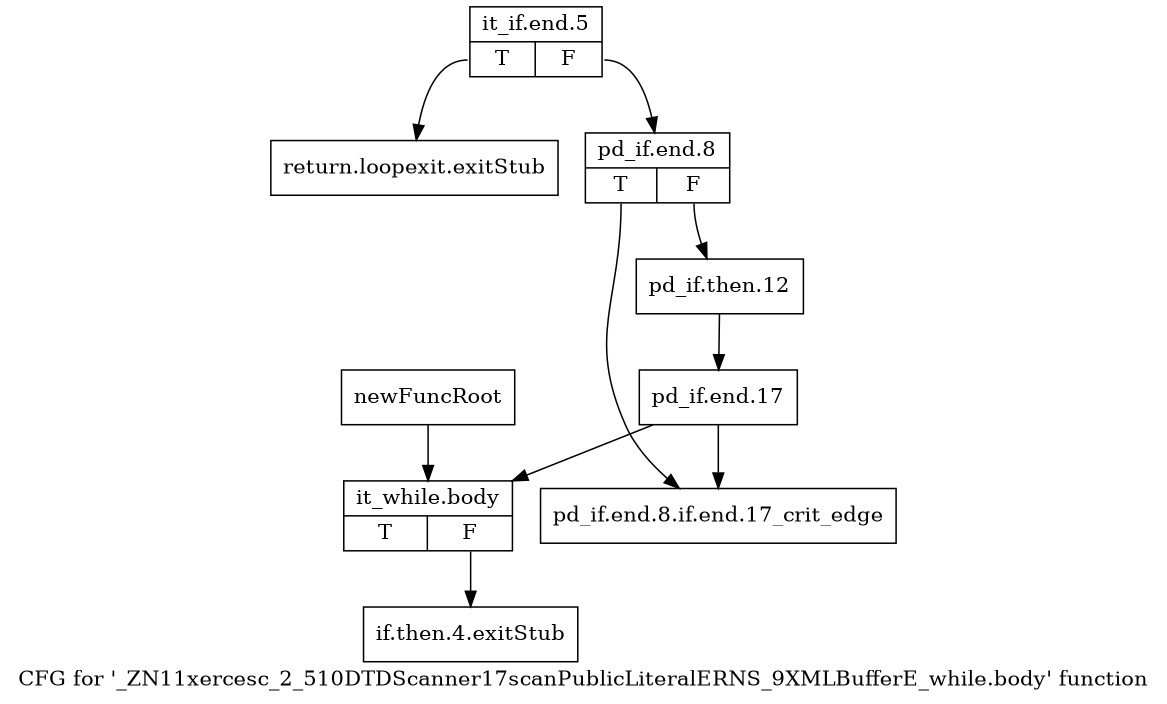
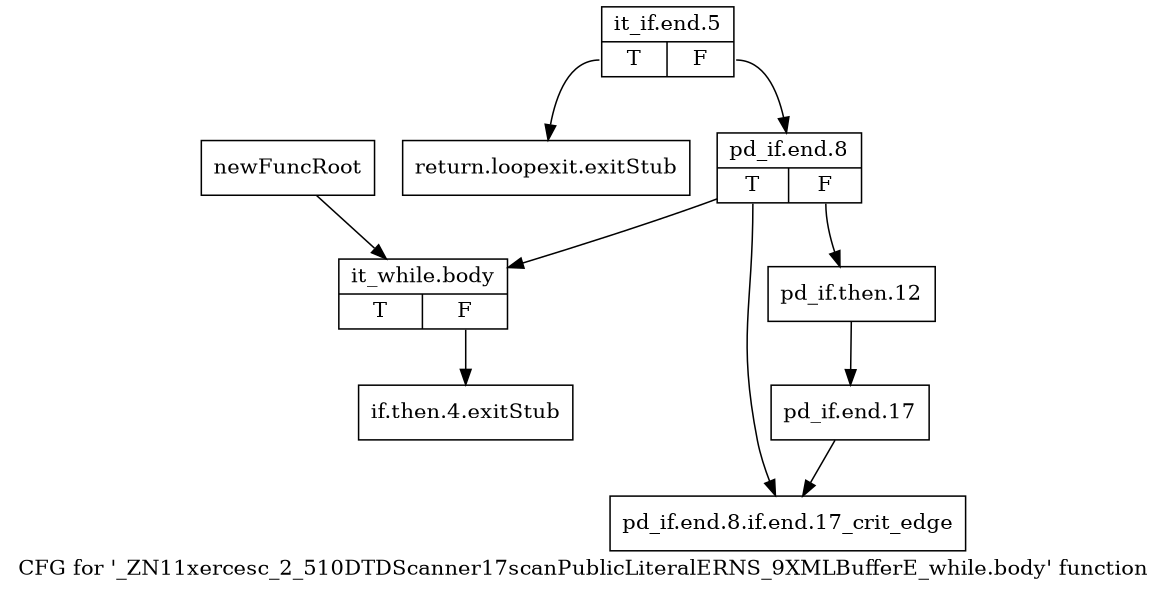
edge "pd_if.end.17" -> "it_while.body": now "pd_if.end.8" -> "it_while.body"
